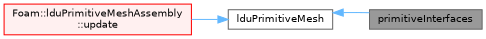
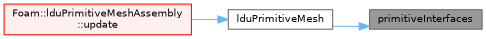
edge "primitiveInterfaces" -> "lduPrimitiveMesh": reversed
